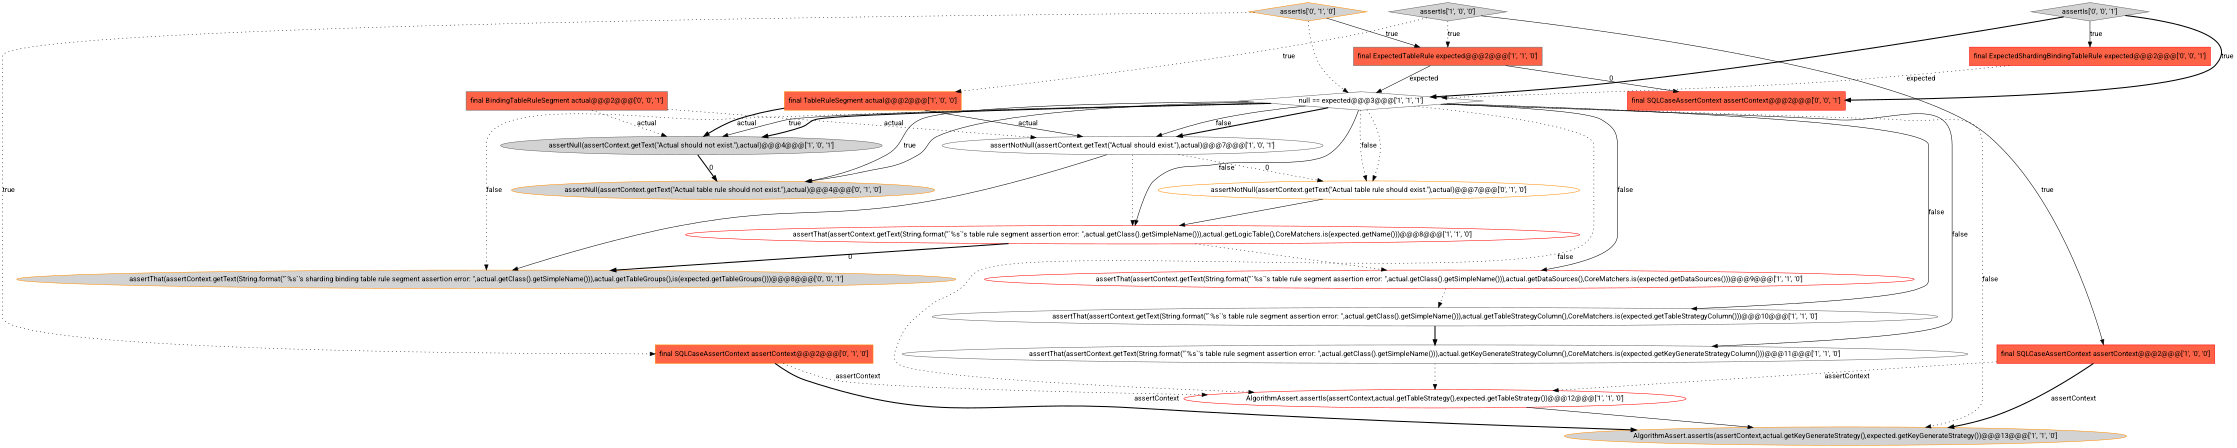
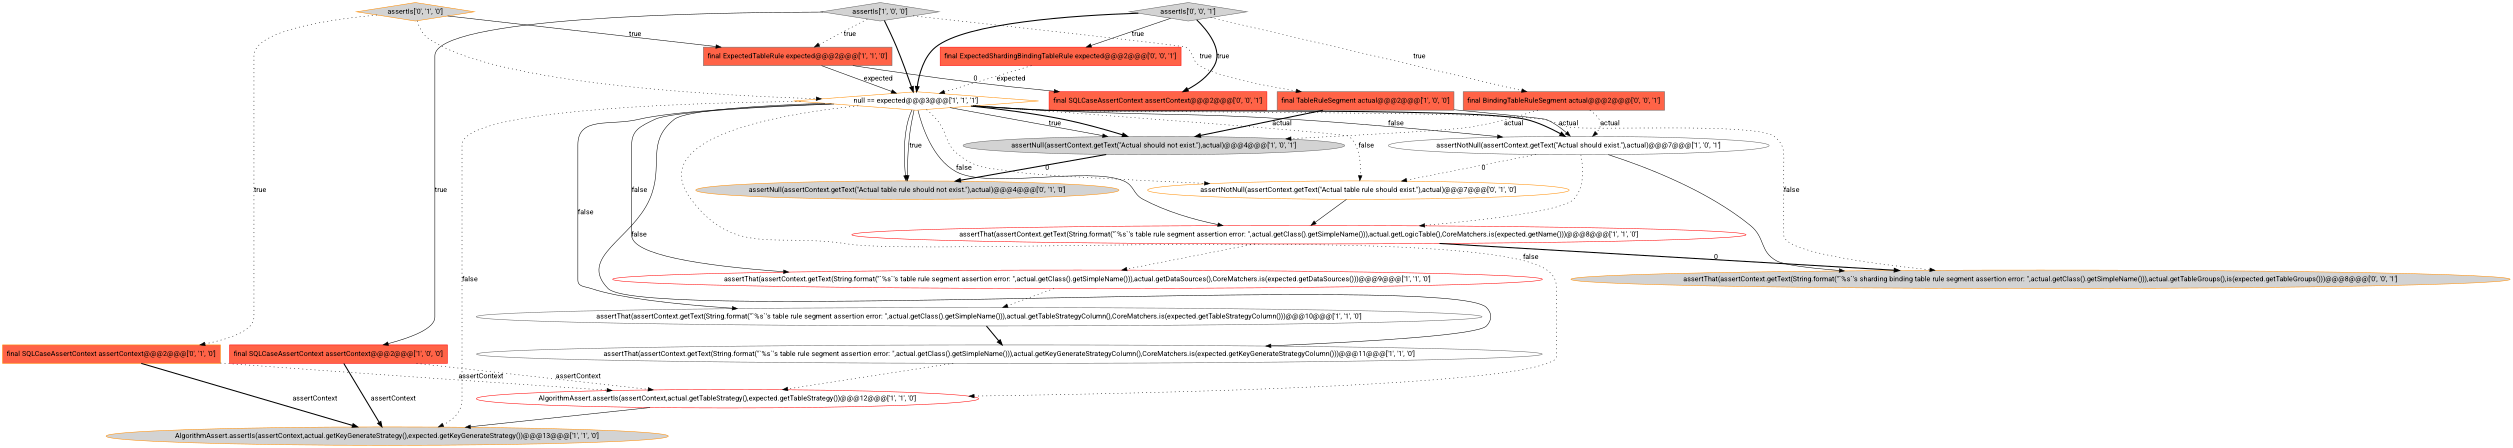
edge "assertIs['1', '0', '0']" -> "null == expected@@@3@@@['1', '1', '1']": added
edge "assertIs['0', '0', '1']" -> "final BindingTableRuleSegment actual@@@2@@@['0', '0', '1']": added, label "true"
node "final TableRuleSegment actual@@@2@@@['1', '0', '0']": color darkorange -> gray40
node "null == expected@@@3@@@['1', '1', '1']": color gray40 -> darkorange
